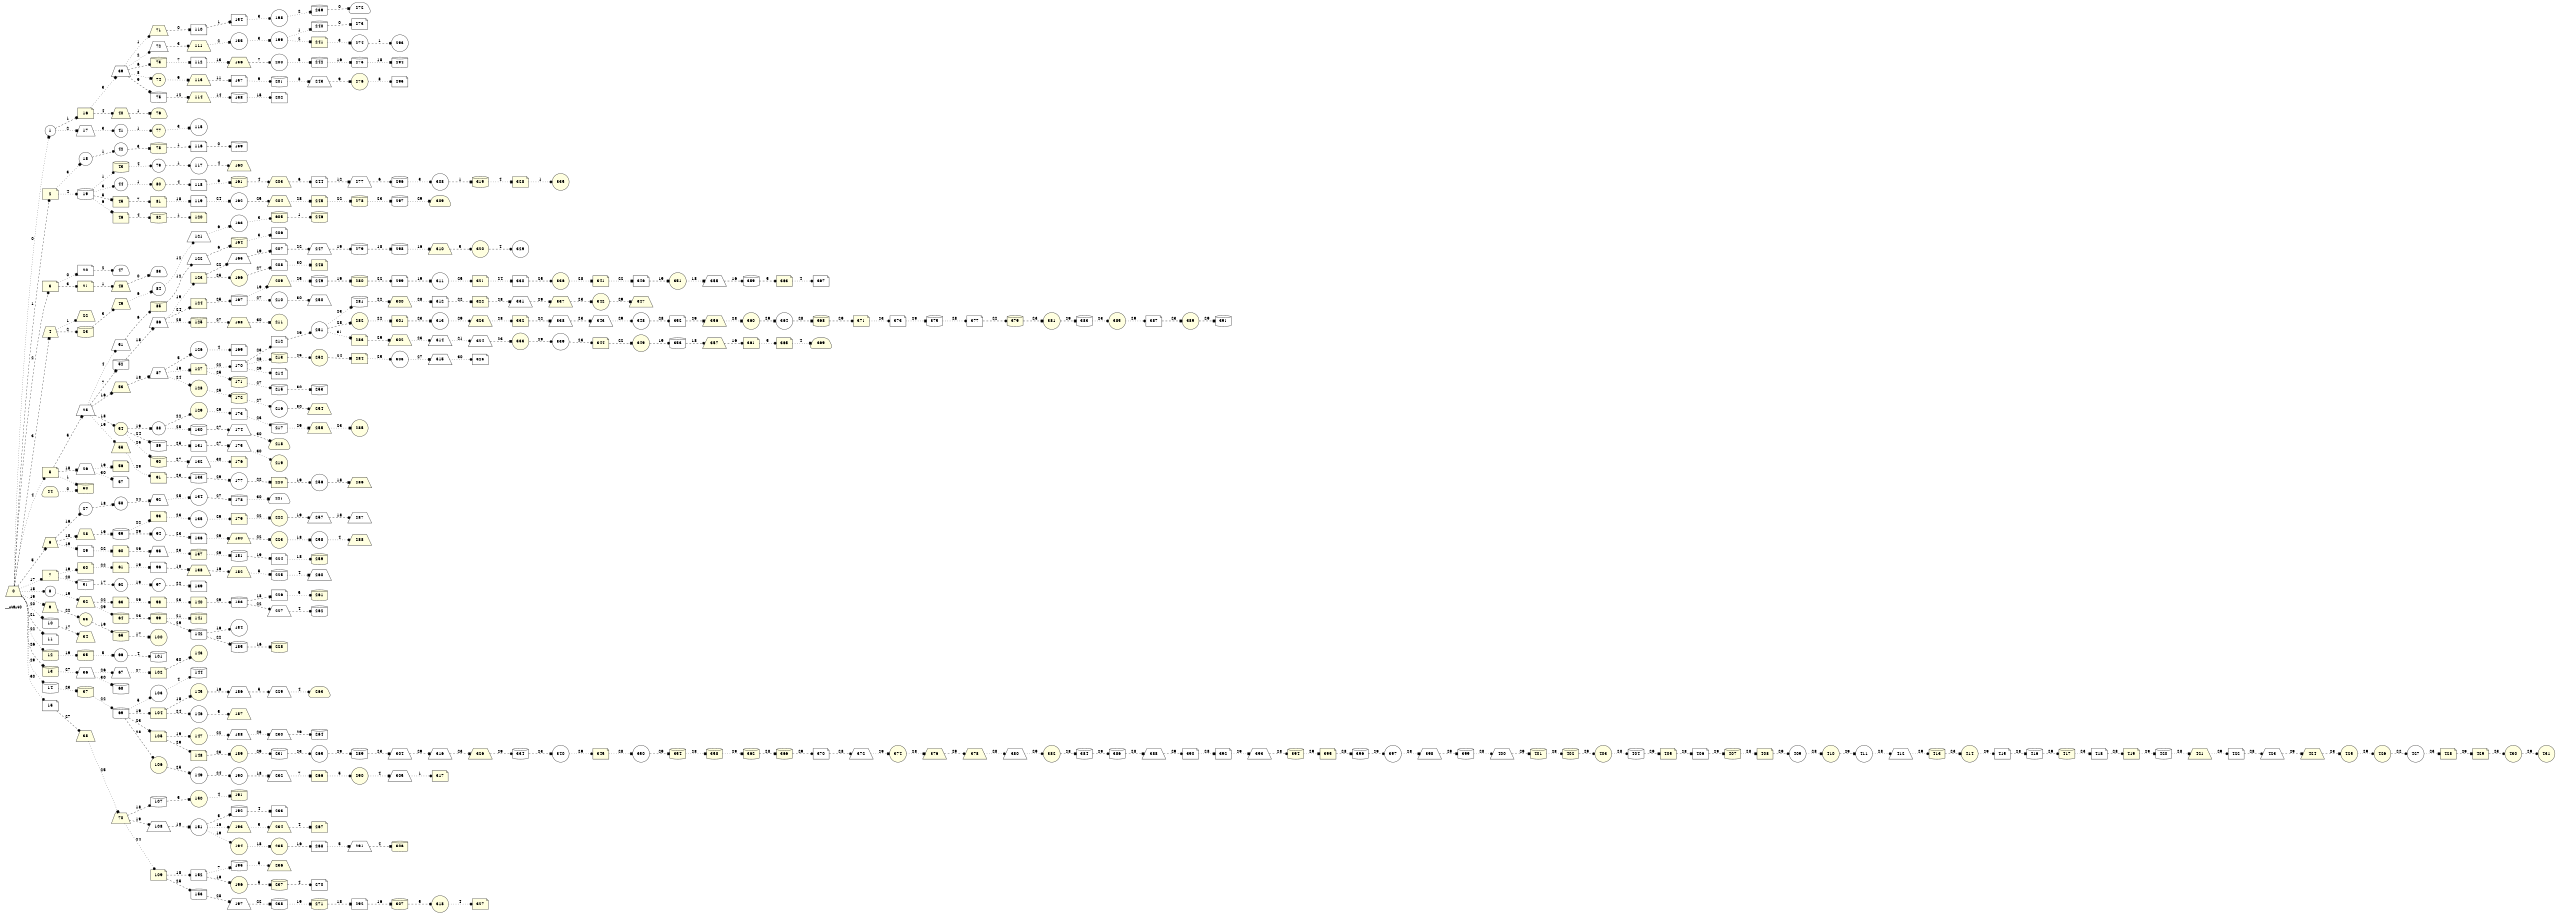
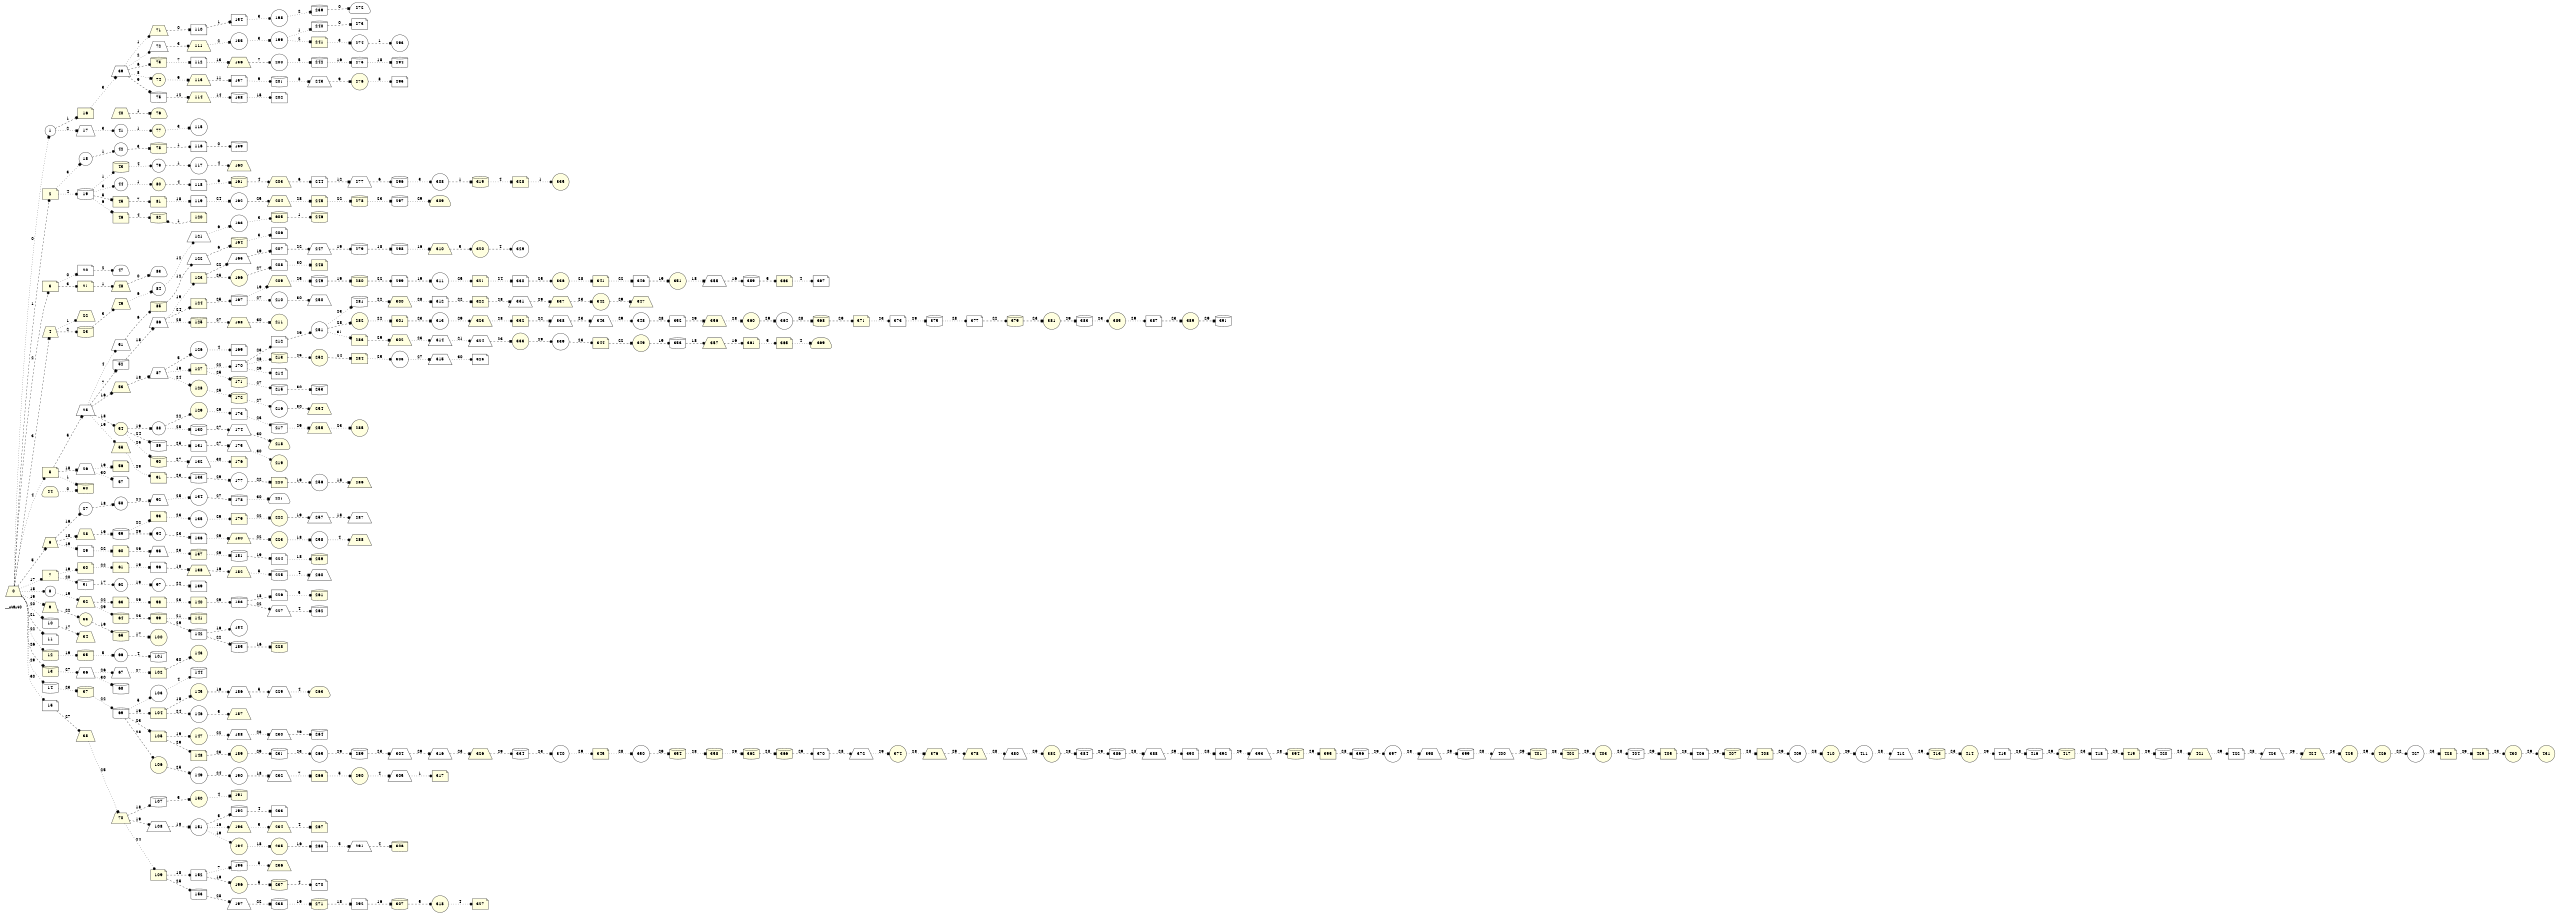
edge "16" -> "40": removed, label "4"
edge "82" -> "120": reversed
